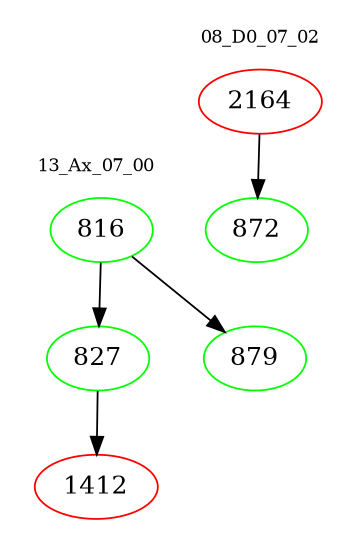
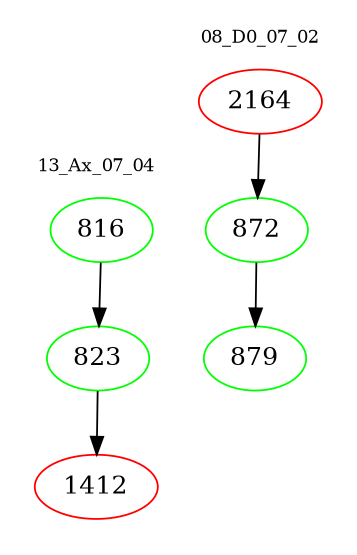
cluster "13_Ax_07_00": label "13_Ax_07_00" -> "13_Ax_07_04"
edge "816" -> "879": now "872" -> "879"
node "827": label "827" -> "823"
